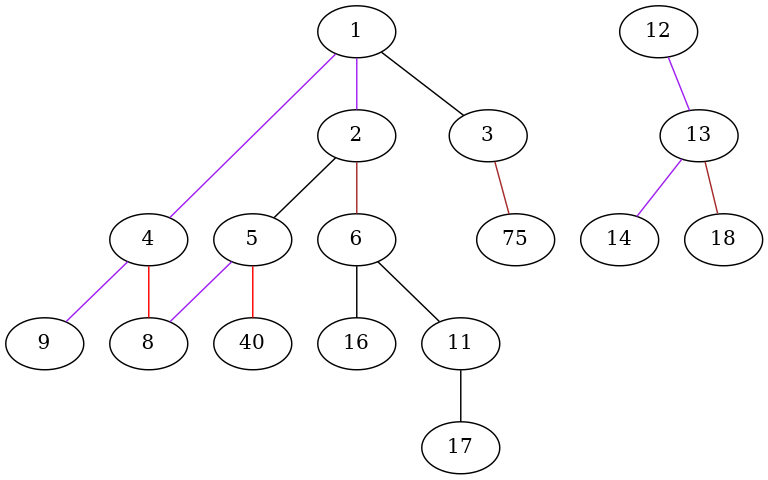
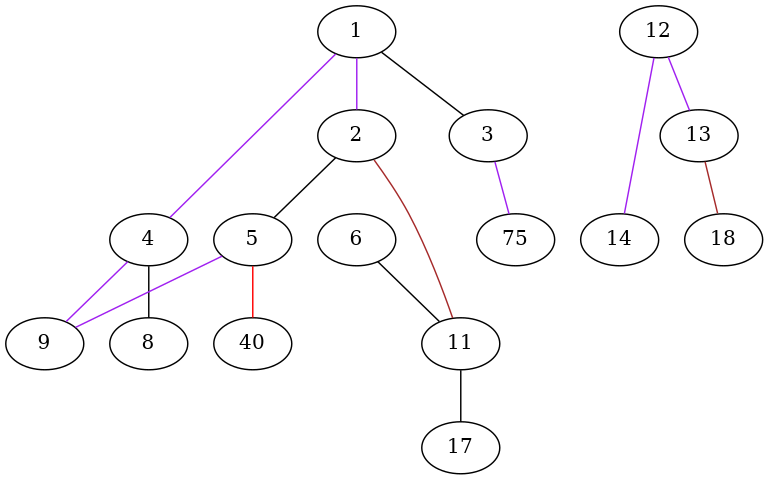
edge "2" -- "6": now "2" -- "11"
edge "3" -- "75": color brown -> purple
edge "13" -- "14": now "12" -- "14"
edge "4" -- "8": color red -> black
edge "5" -- "8": now "5" -- "9"
node "16": removed
